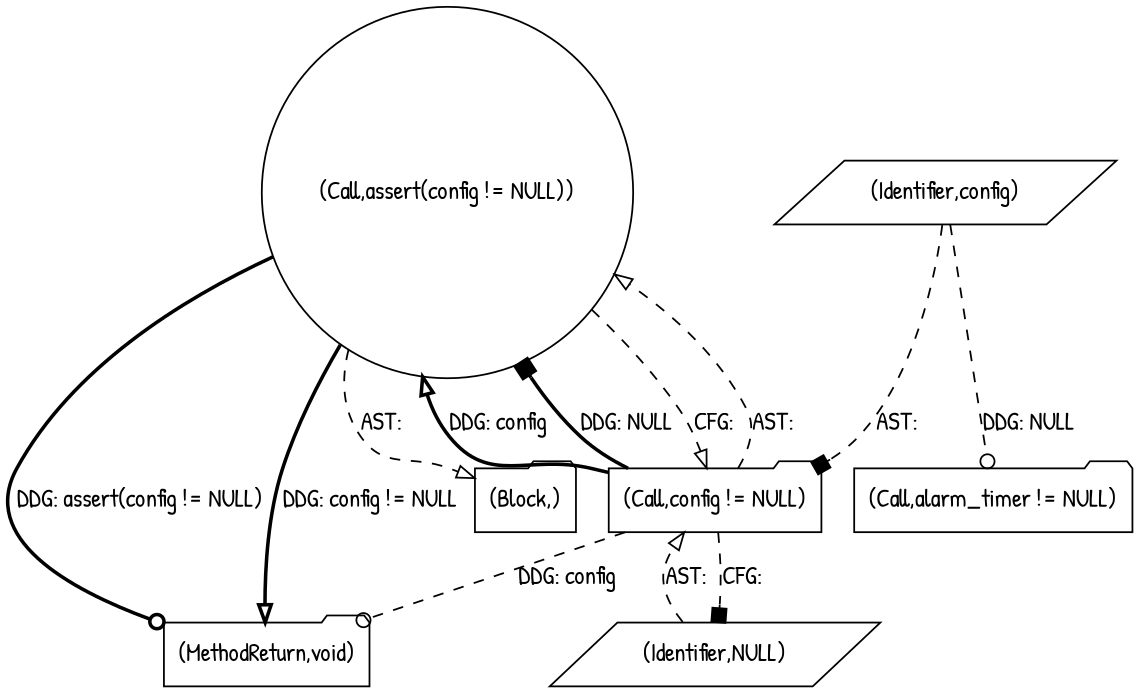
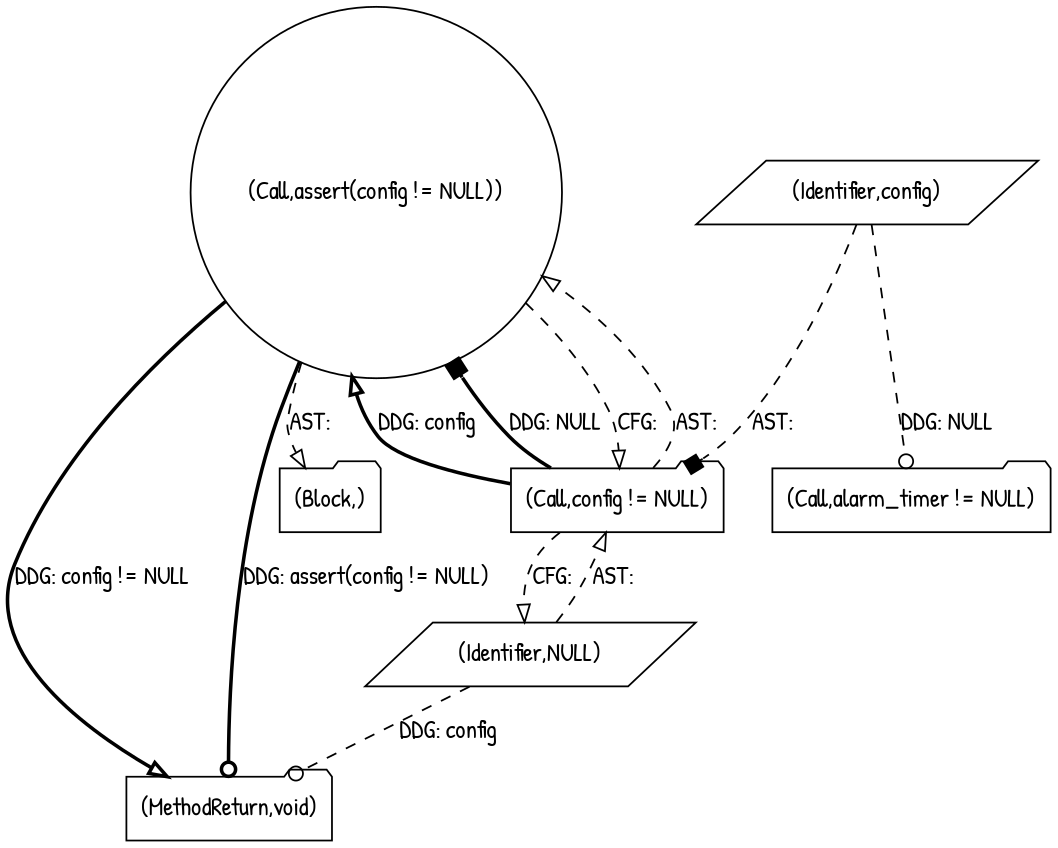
edge "(Call,config != NULL)" -> "(Identifier,NULL)": arrowhead box -> onormal
edge "(Call,config != NULL)" -> "(MethodReturn,void)": now "(Identifier,NULL)" -> "(MethodReturn,void)"
